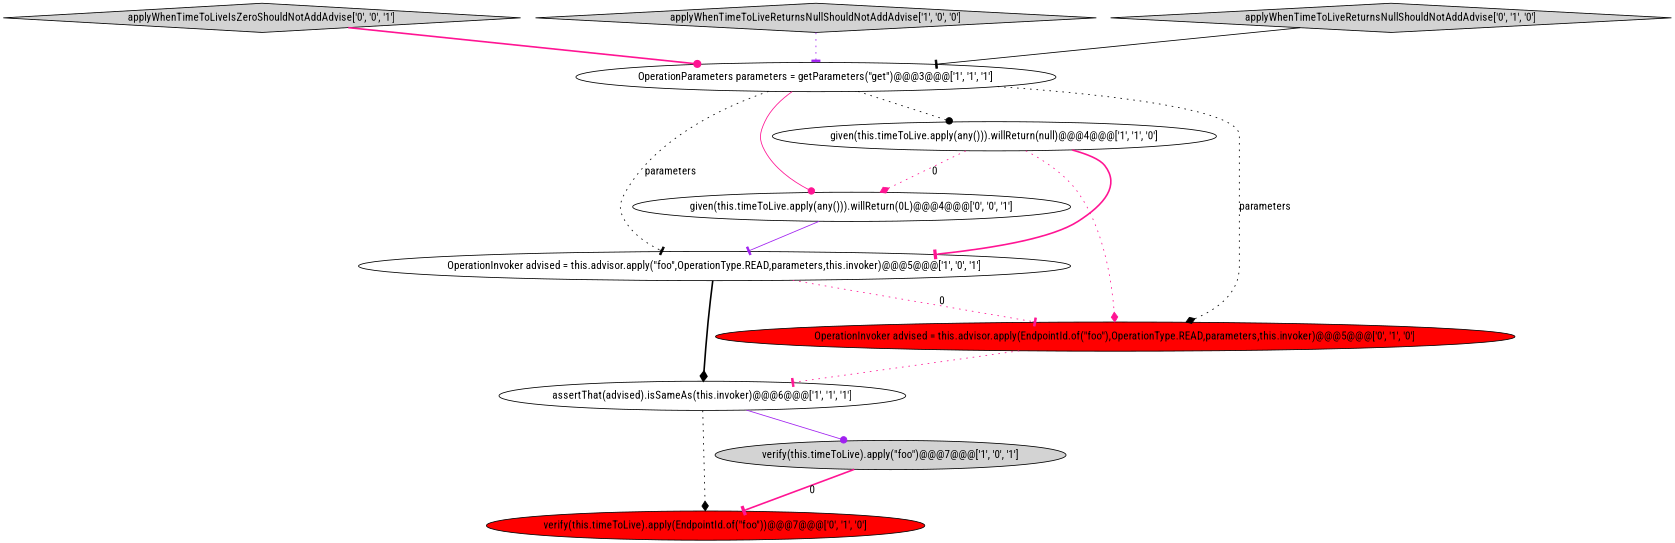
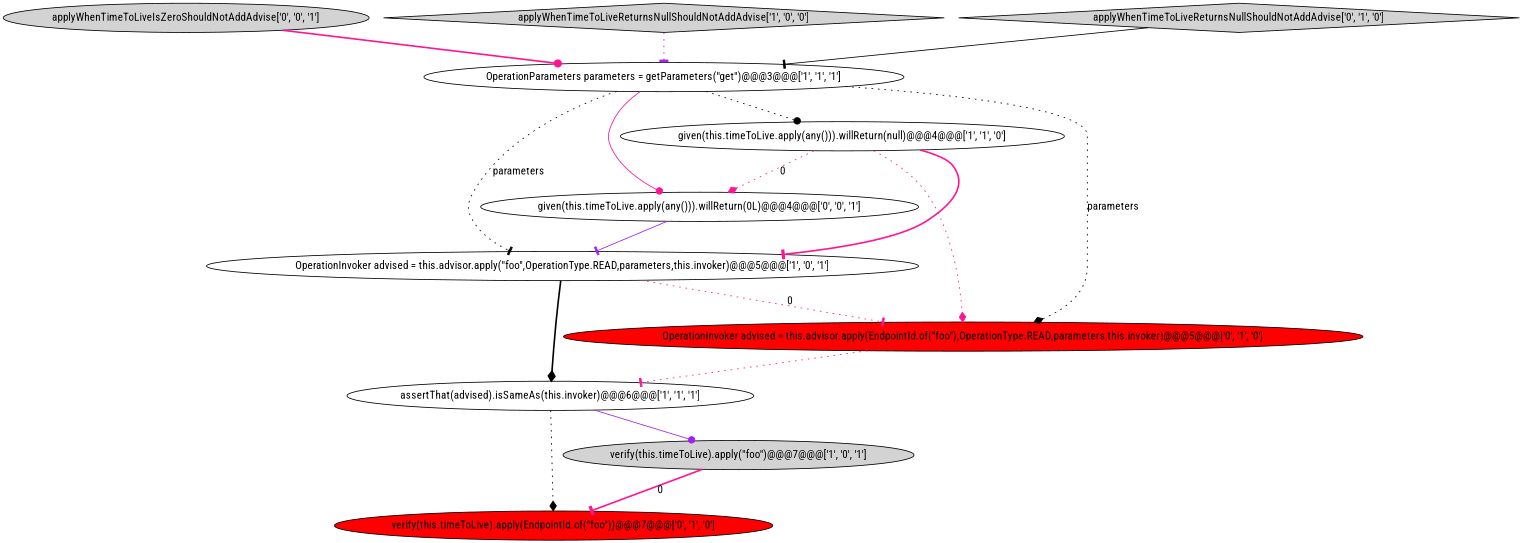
node "applyWhenTimeToLiveIsZeroShouldNotAddAdvise['0', '0', '1']": shape diamond -> ellipse
